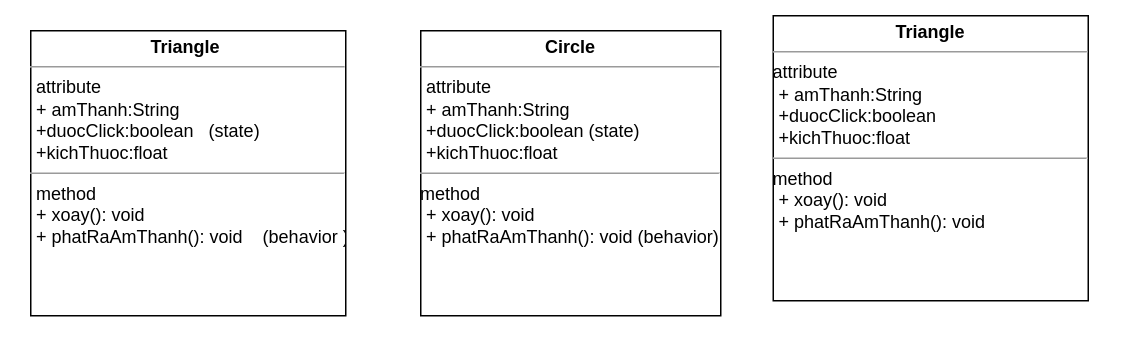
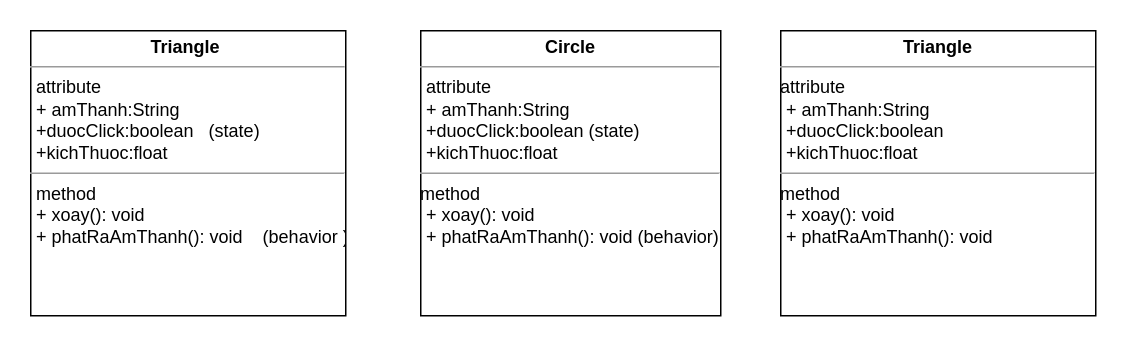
node "Triangle attribute + amThanh:String +duocClick:boolean +kichThuoc:float method + xoay(): void + phatRaAmThanh(): void": moved (931, 158) -> (938, 173)
